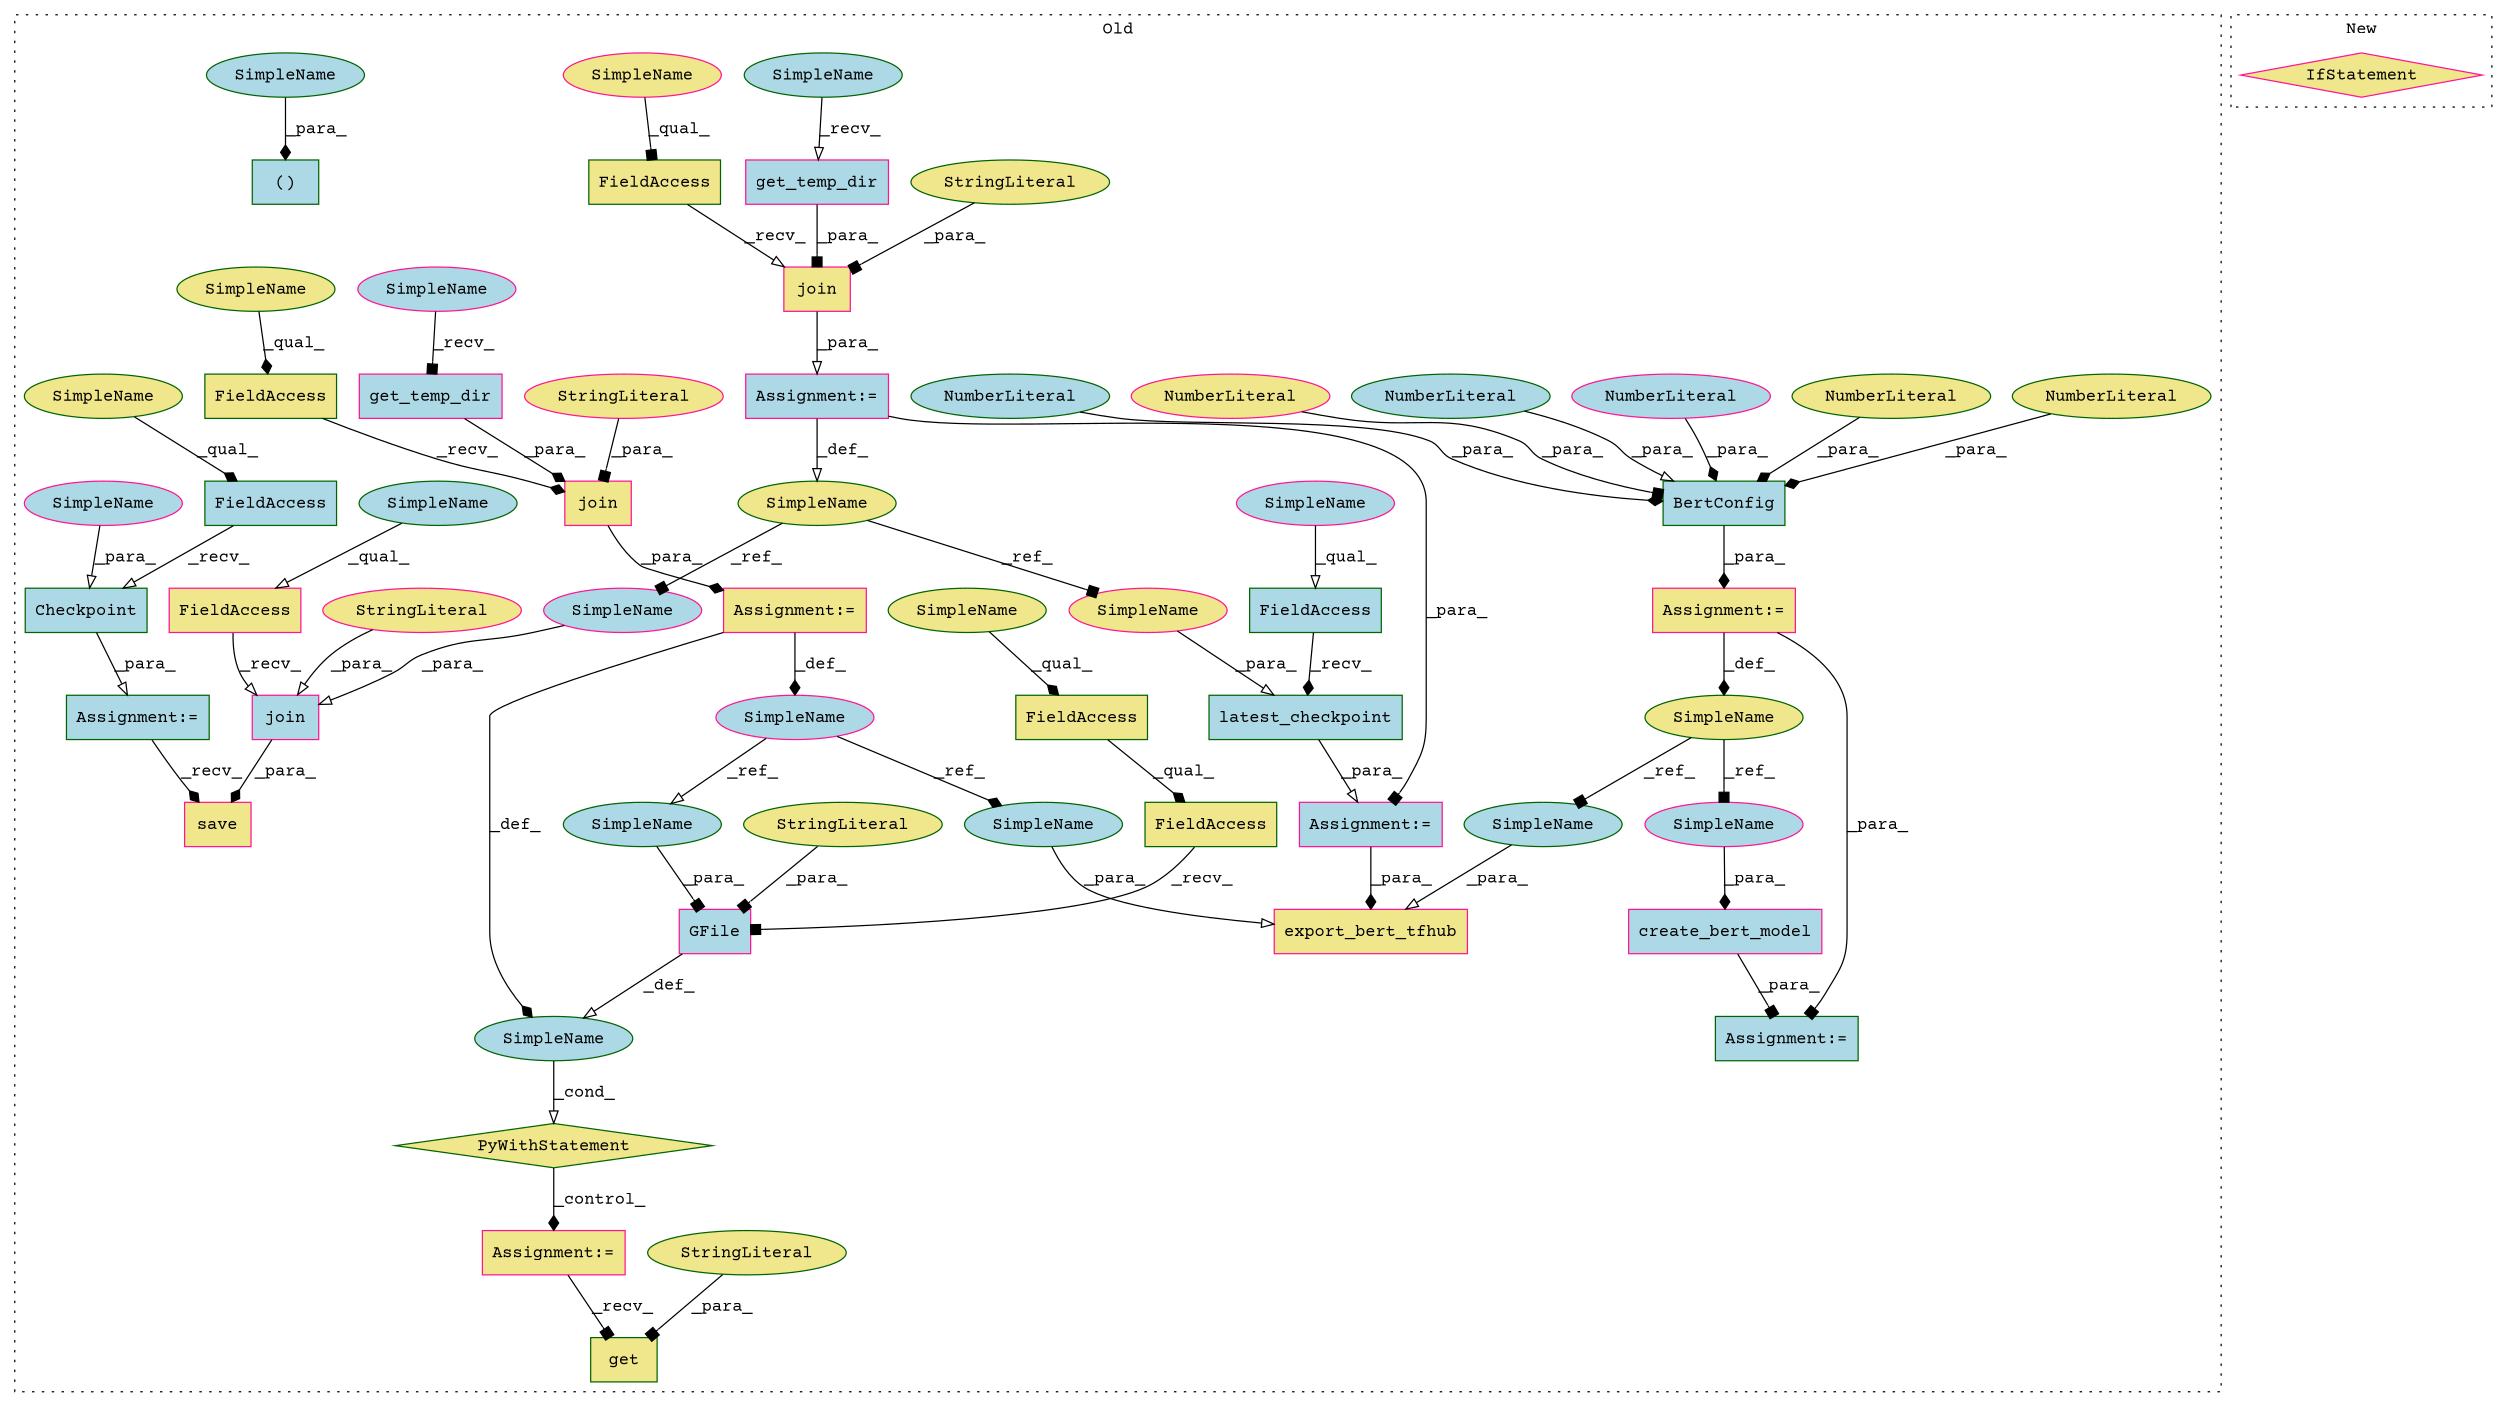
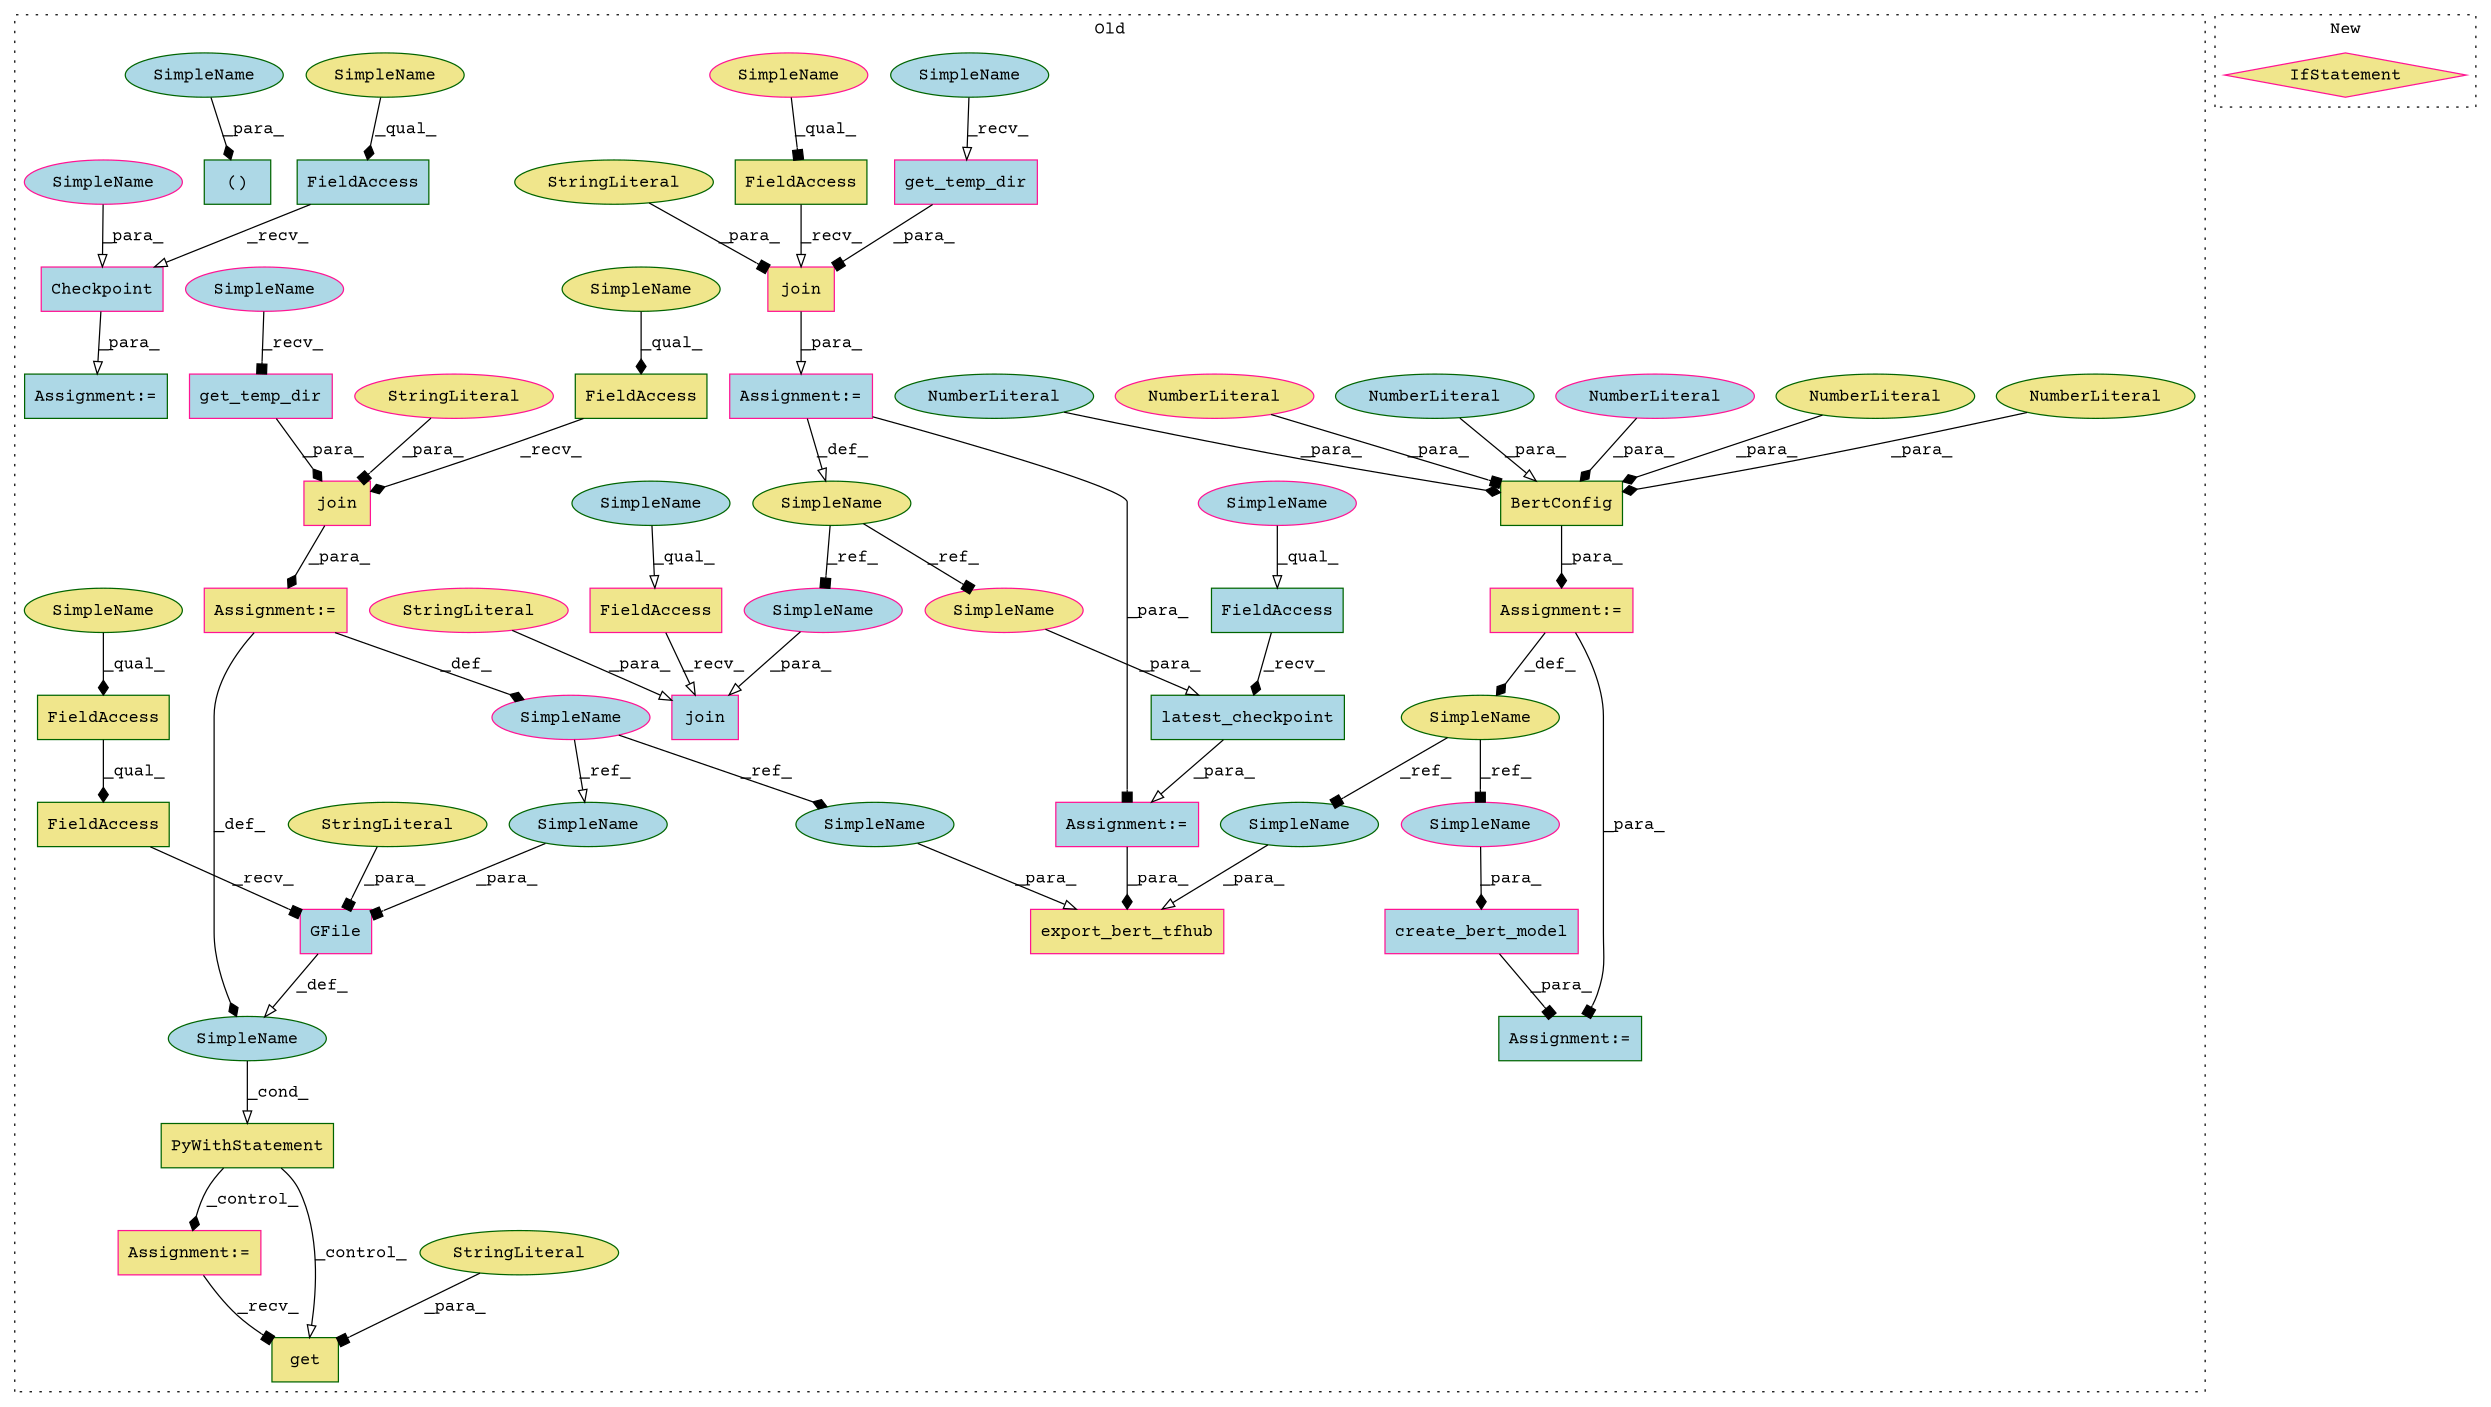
node "BertConfig": fillcolor lightblue -> khaki
node "Checkpoint": color darkgreen -> deeppink
node "save": removed
node "PyWithStatement": shape diamond -> box
edge "PyWithStatement" -> "get": added, label "_control_"
